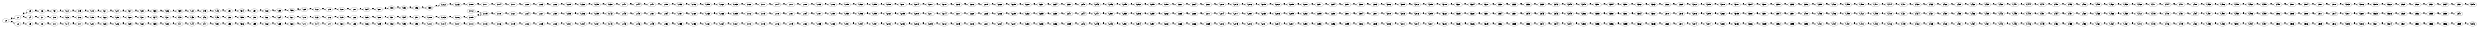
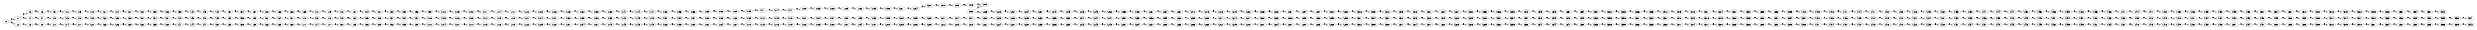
edge "S219" -> "S222": reversed
edge "S109" -> "S115": now "S109" -> "S112"
